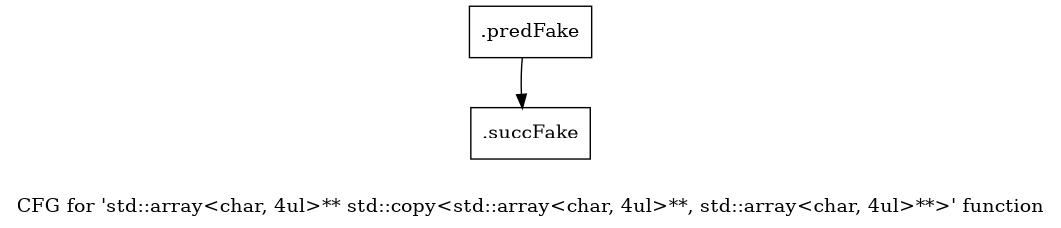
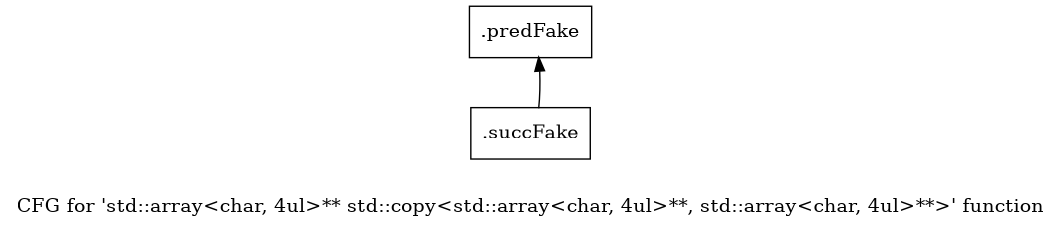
edge ".predFake" -> ".succFake": reversed
